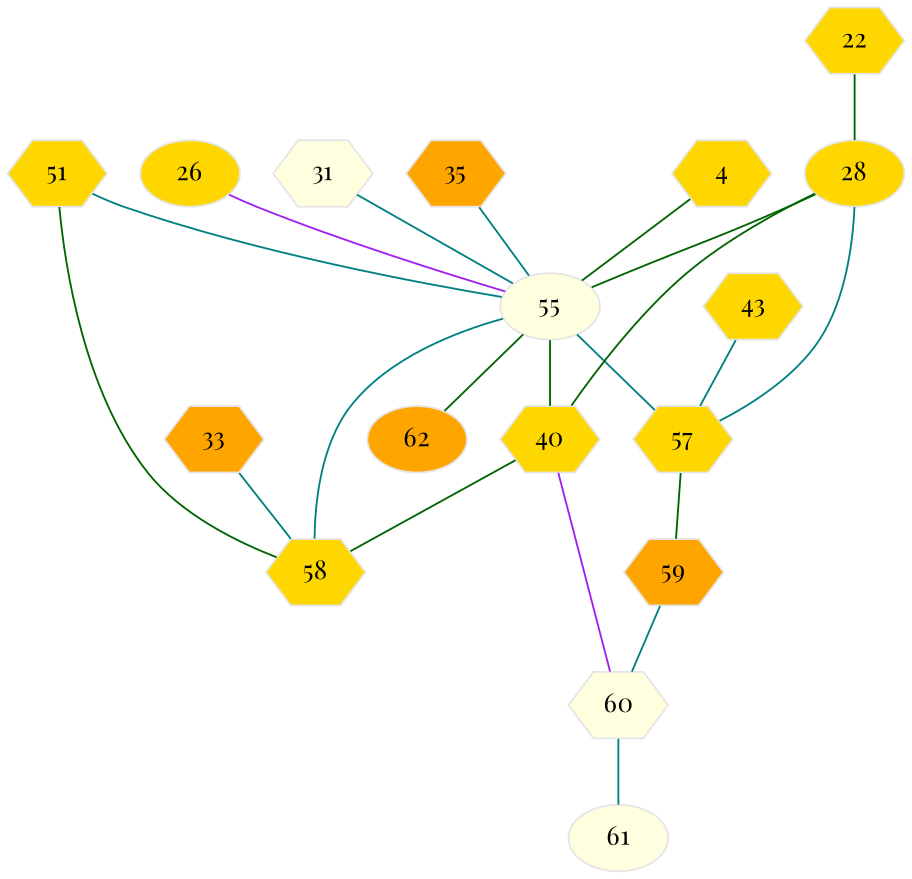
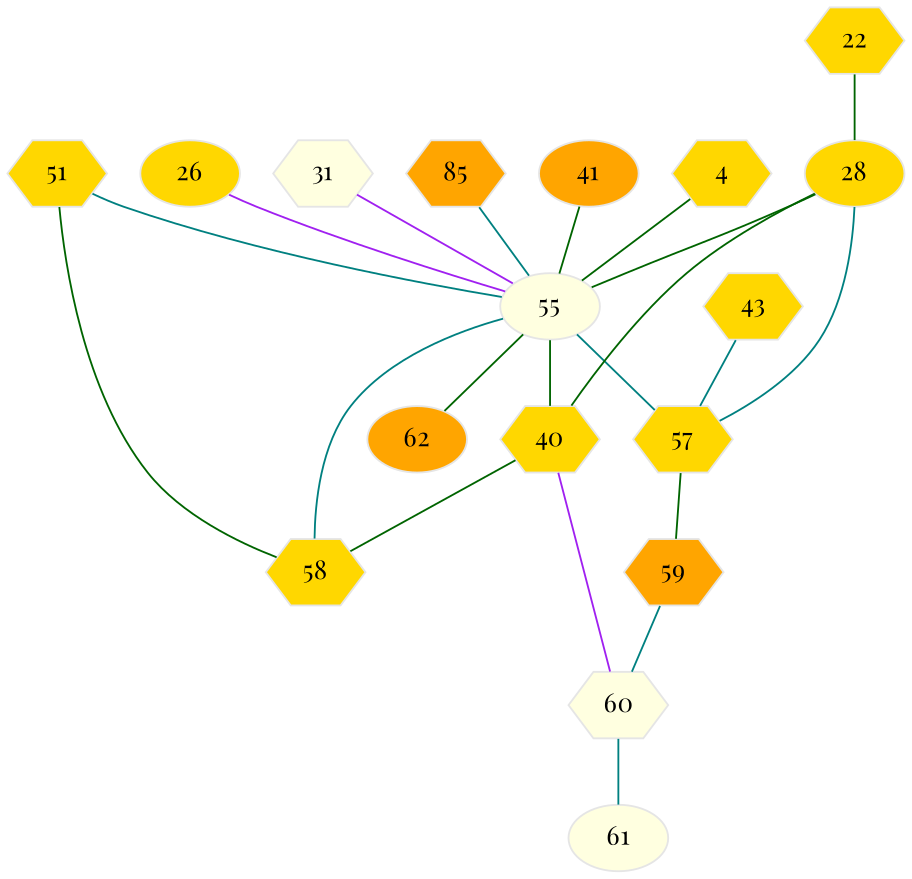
node "35": label "35" -> "85"
node "41": added
edge "31" -- "55": color teal -> purple
node "33": removed
